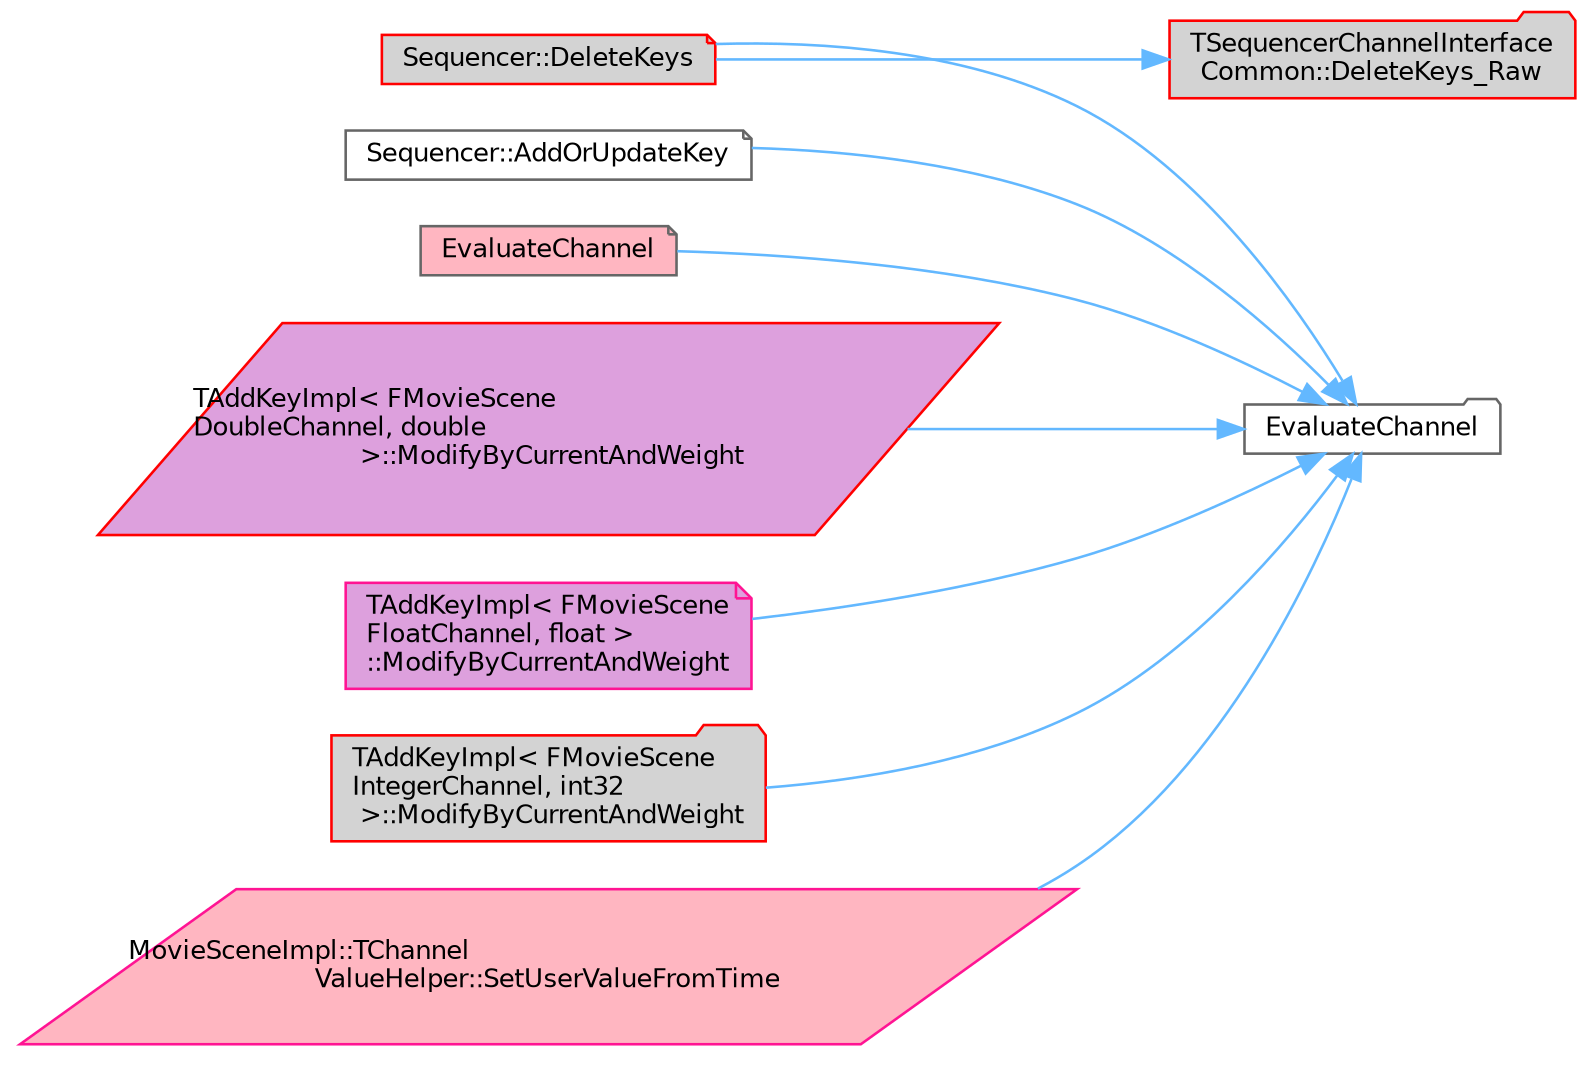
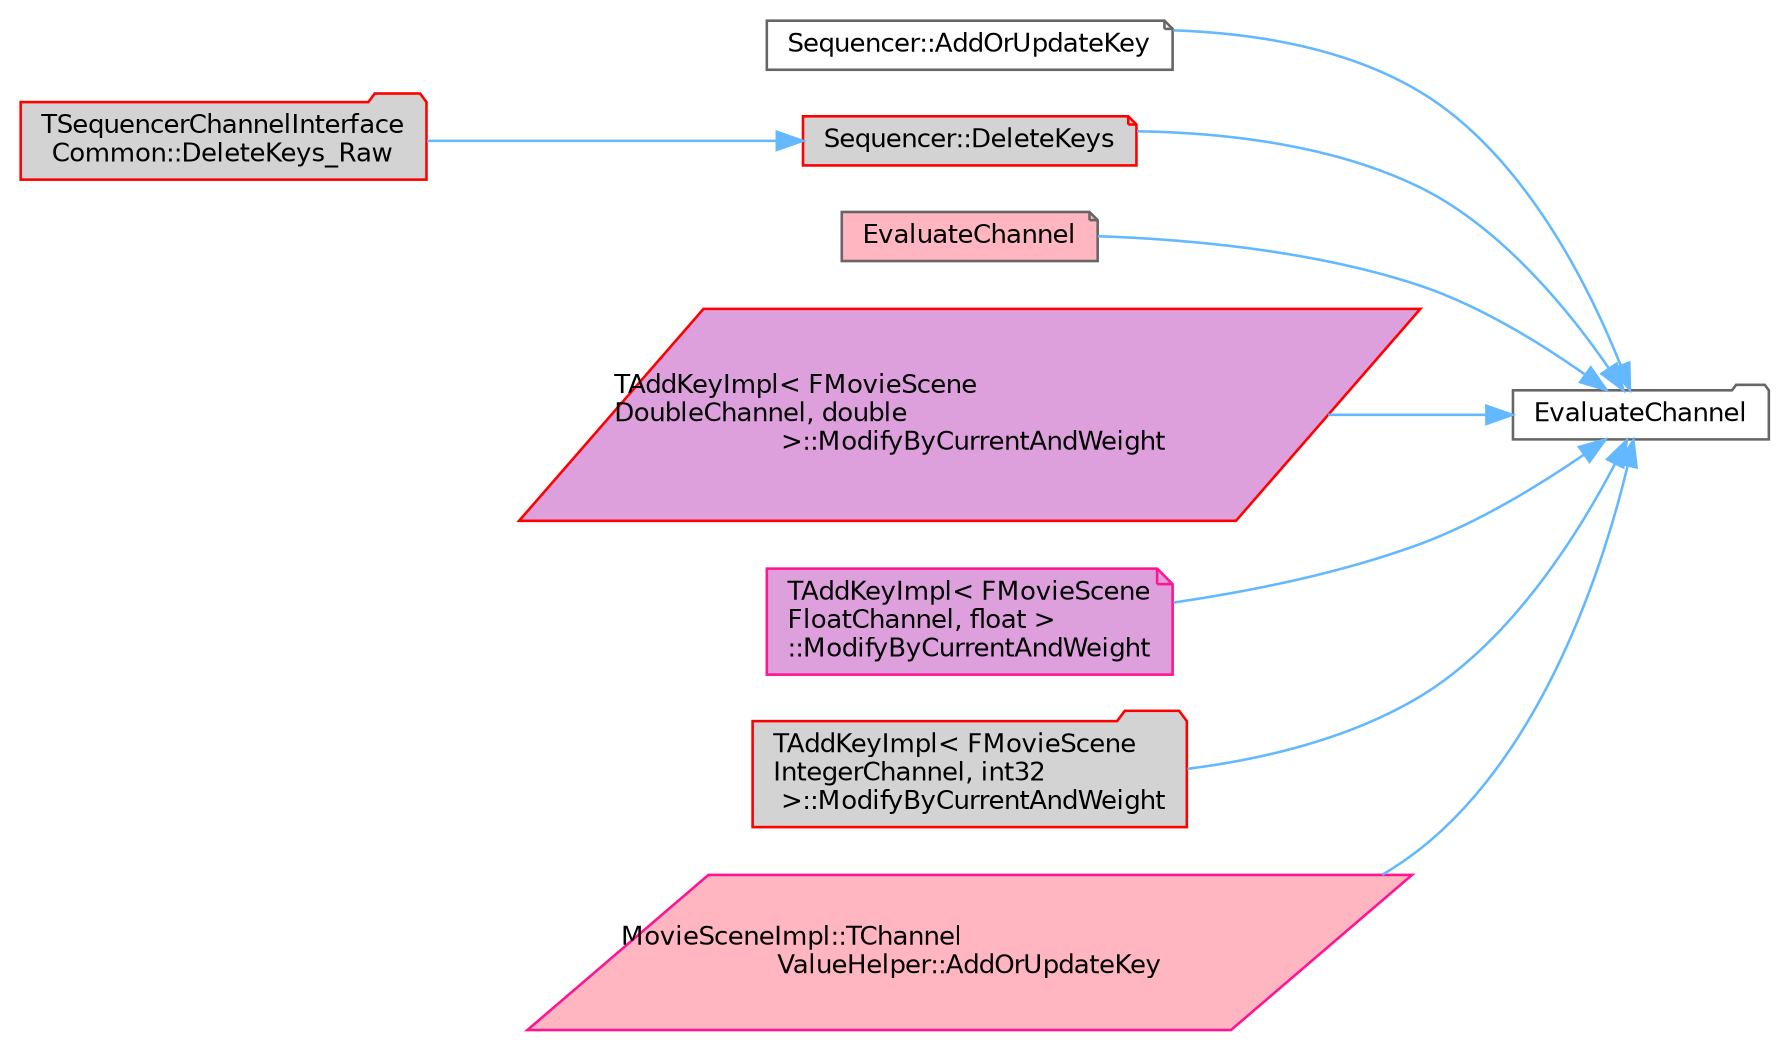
edge "Sequencer::DeleteKeys" -> "TSequencerChannelInterface Common::DeleteKeys_Raw": reversed
node "MovieSceneImpl::TChannel ValueHelper::SetUserValueFromTime": label "MovieSceneImpl::TChannel ValueHelper::SetUserValueFromTime" -> "MovieSceneImpl::TChannel ValueHelper::AddOrUpdateKey"
